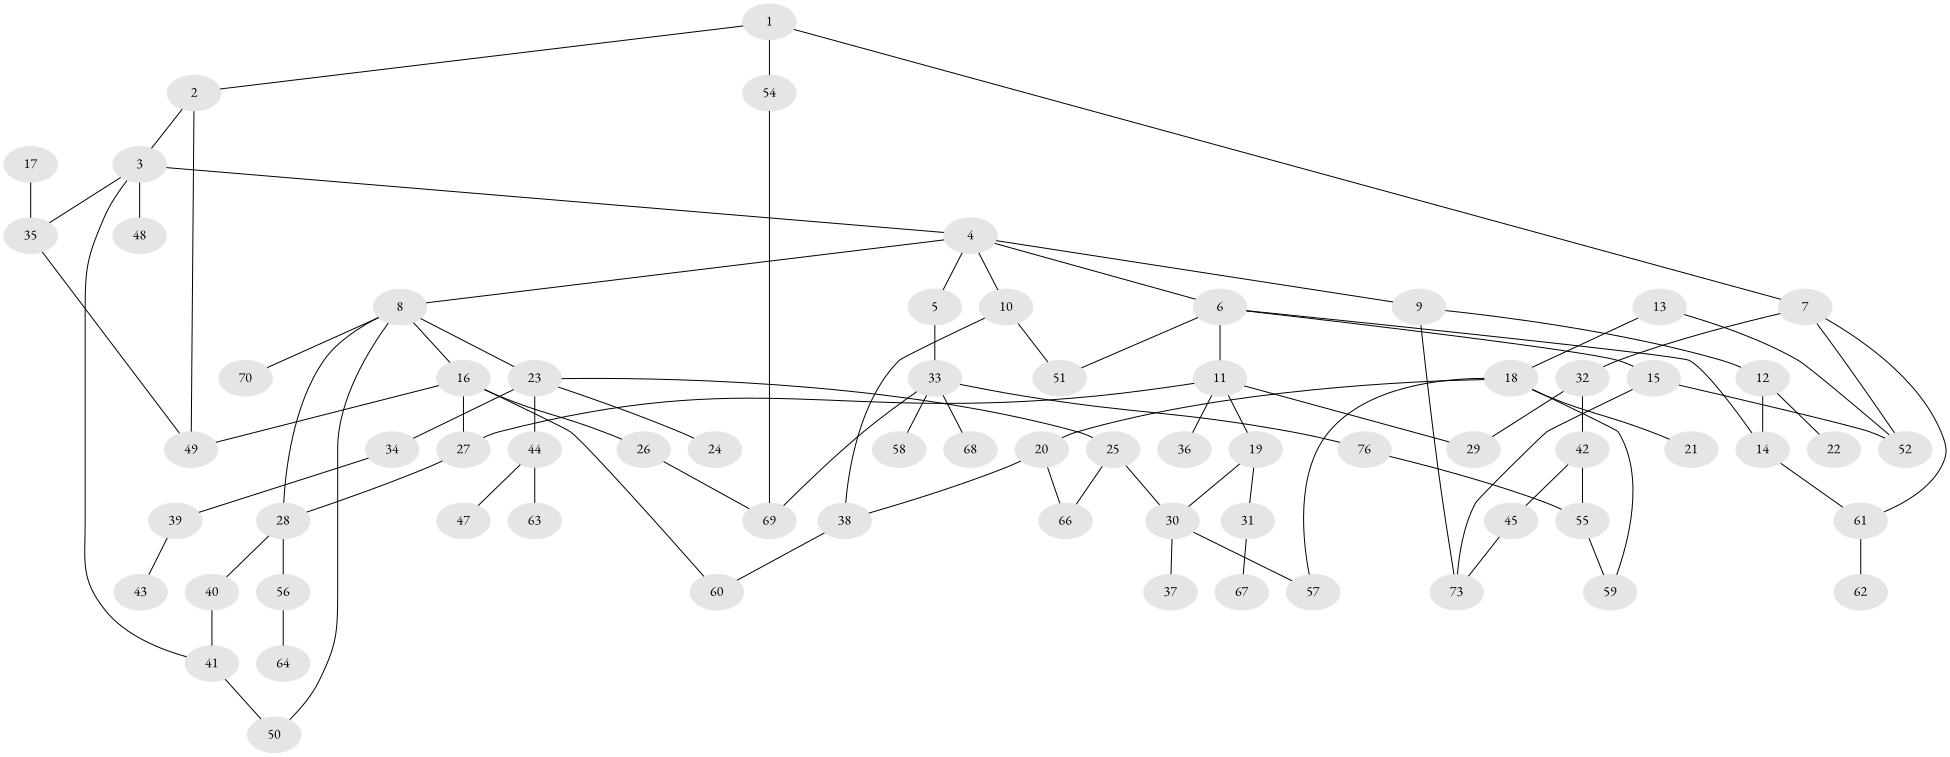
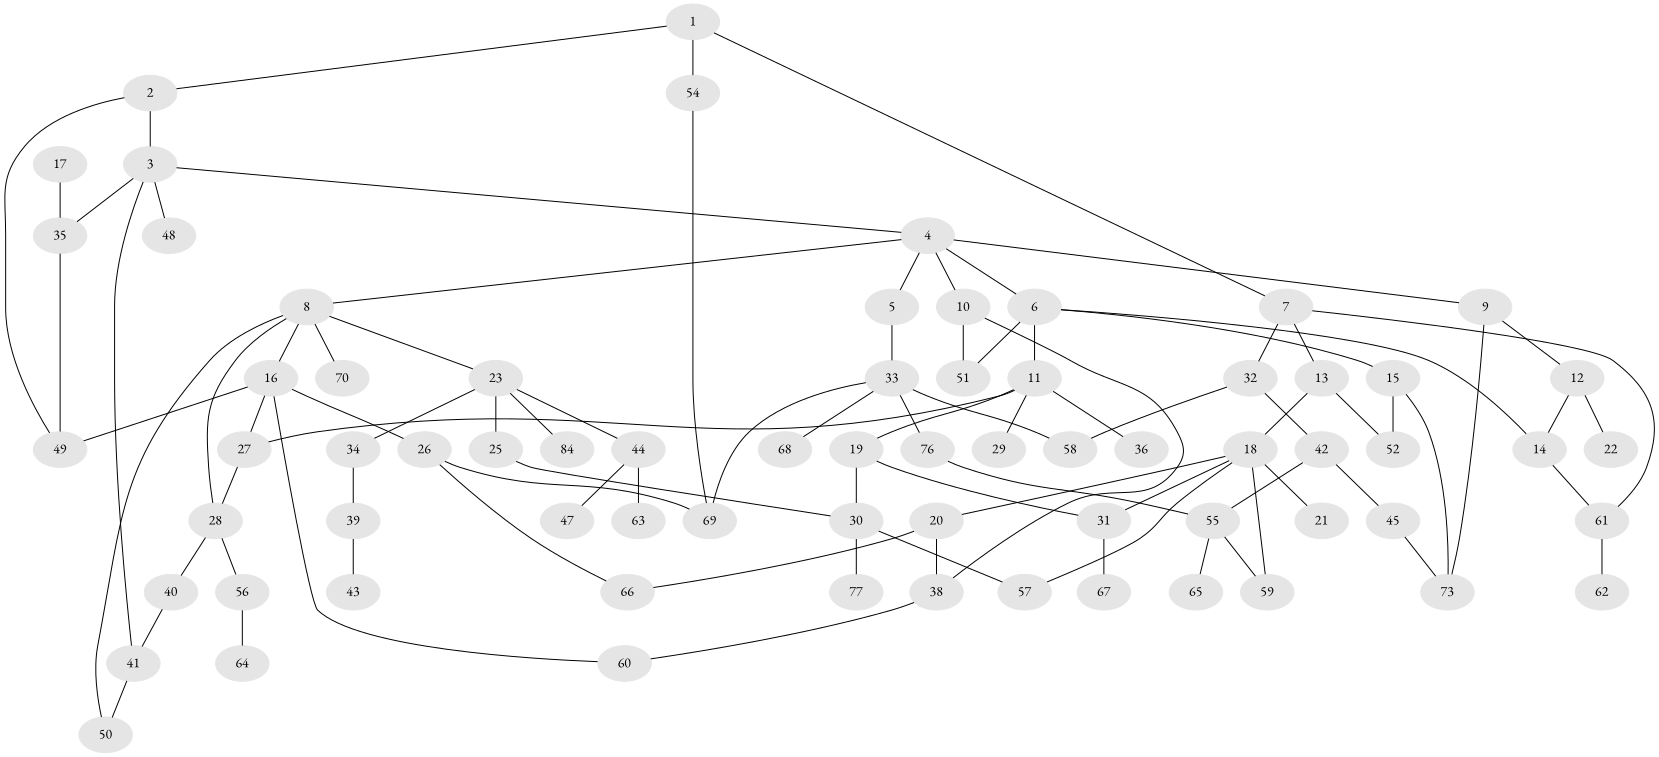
edge "7" -- "52": now "7" -- "13"
edge "32" -- "29": now "32" -- "58"
node "24": label "24" -> "84"
edge "25" -- "66": now "26" -- "66"
edge "18" -- "31": added
node "37": label "37" -> "77"
node "65": added
